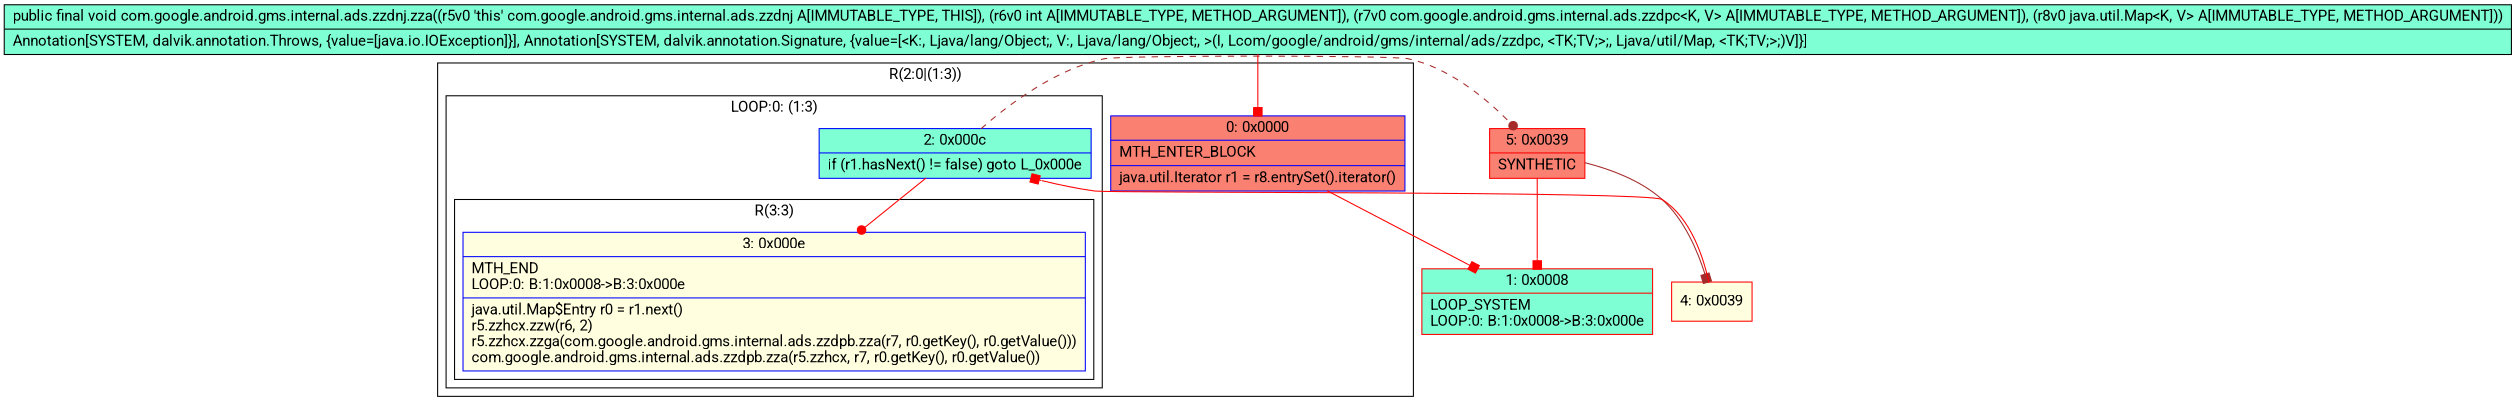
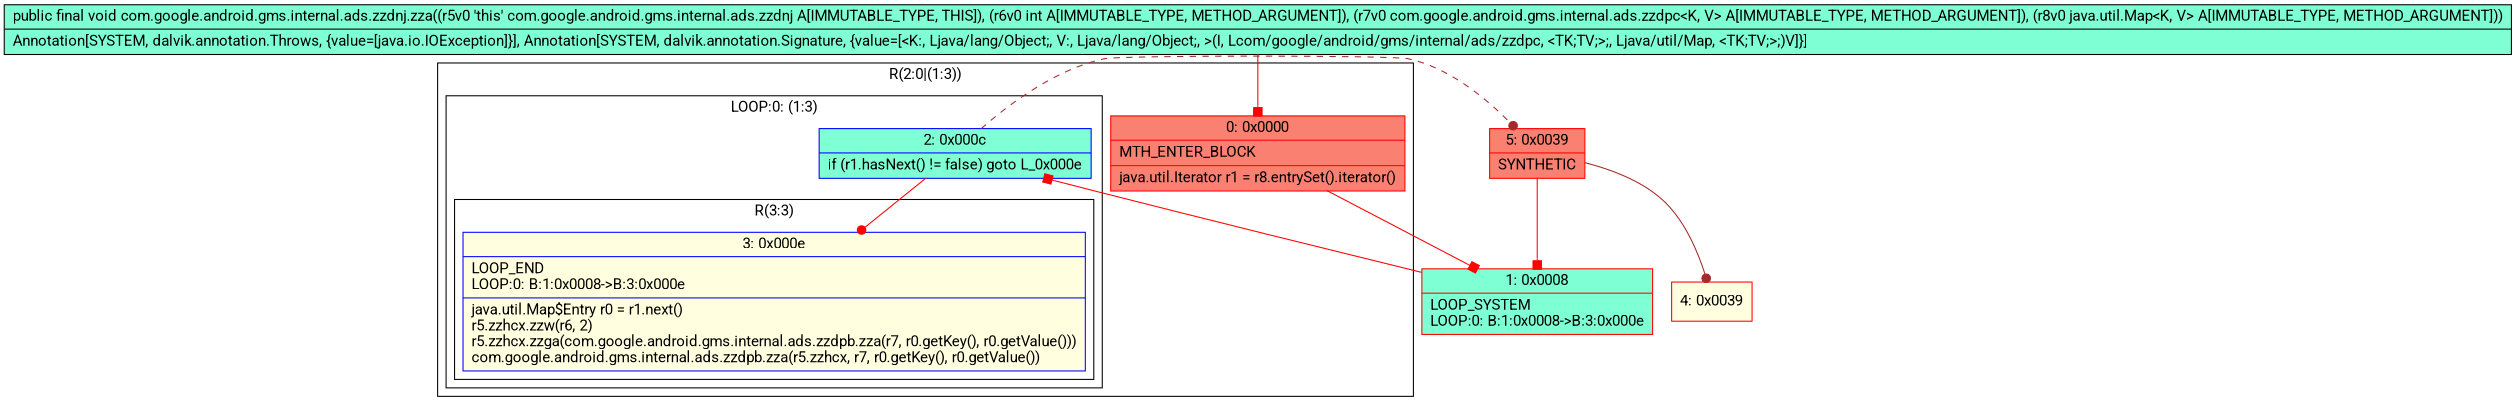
node "0: 0x0000": color blue -> red
edge "5: 0x0039" -> "4: 0x0039": arrowhead box -> dot
edge "4: 0x0039" -> "2: 0x000c": now "1: 0x0008" -> "2: 0x000c"
node "3: 0x000e": text "MTH_END" -> "LOOP_END"
